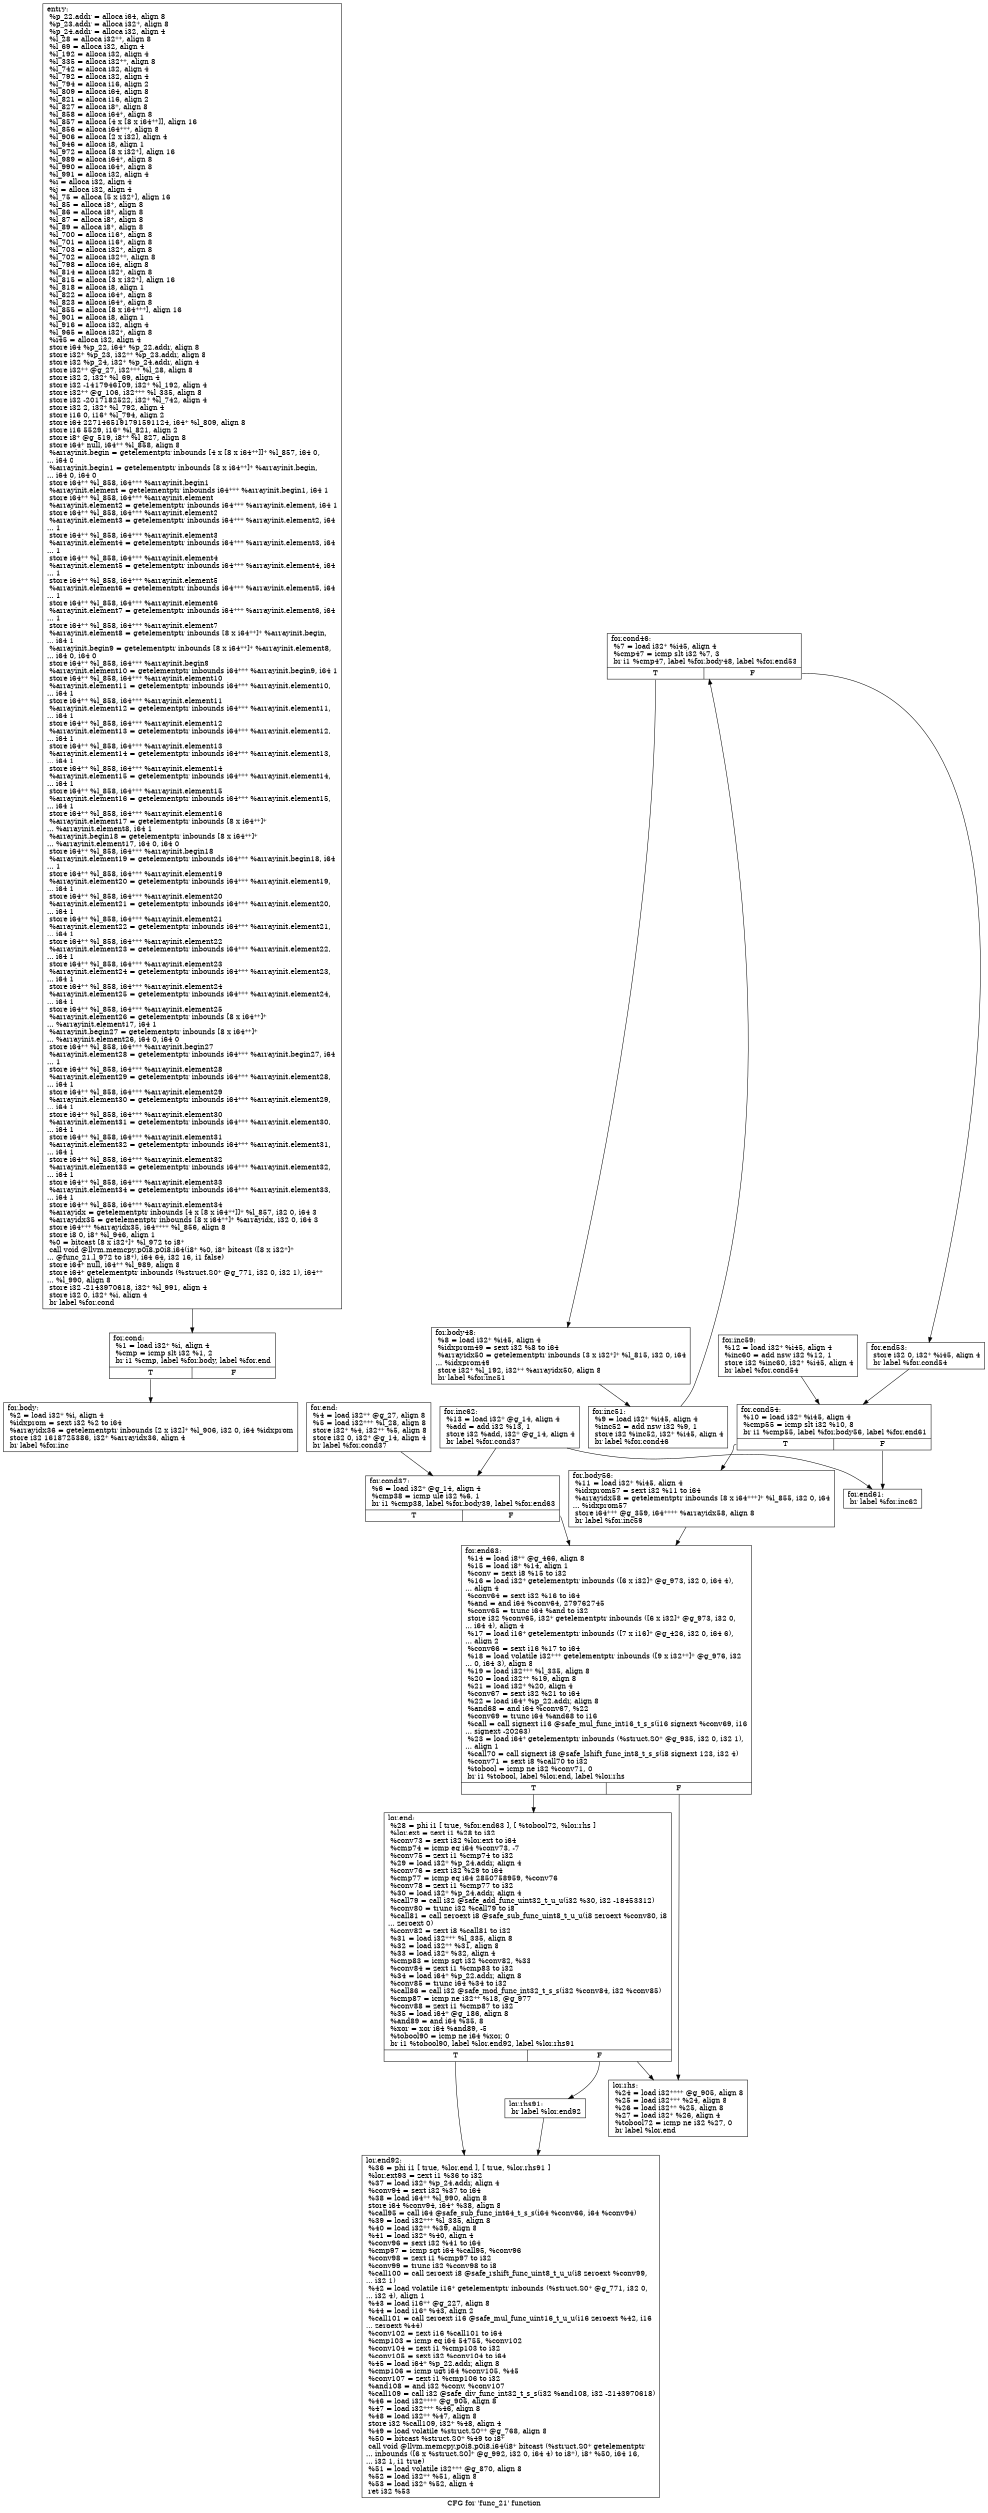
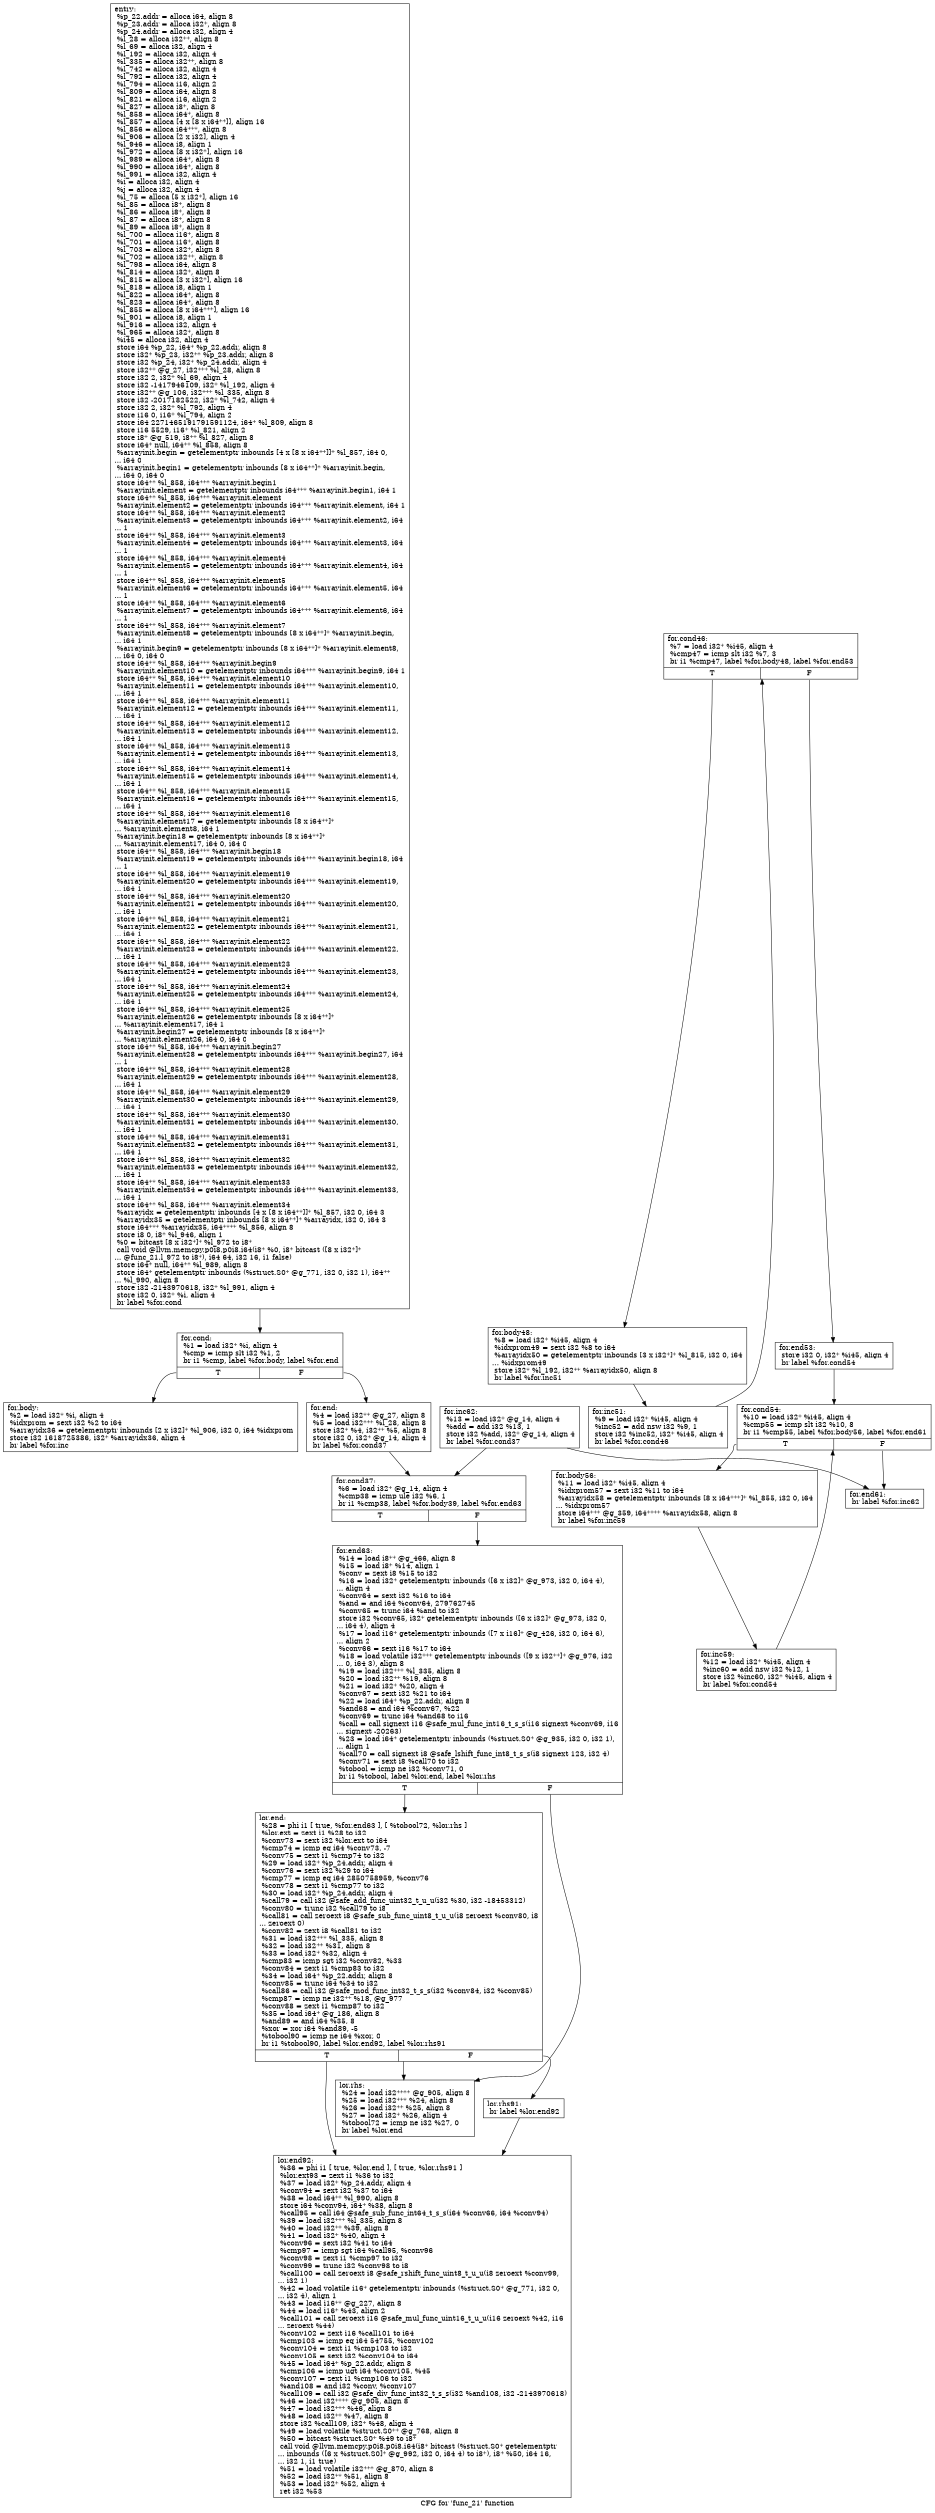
edge "for.cond:" -> "for.end:": added
edge "for.body56:" -> "for.end63:": now "for.body56:" -> "for.inc59:"
